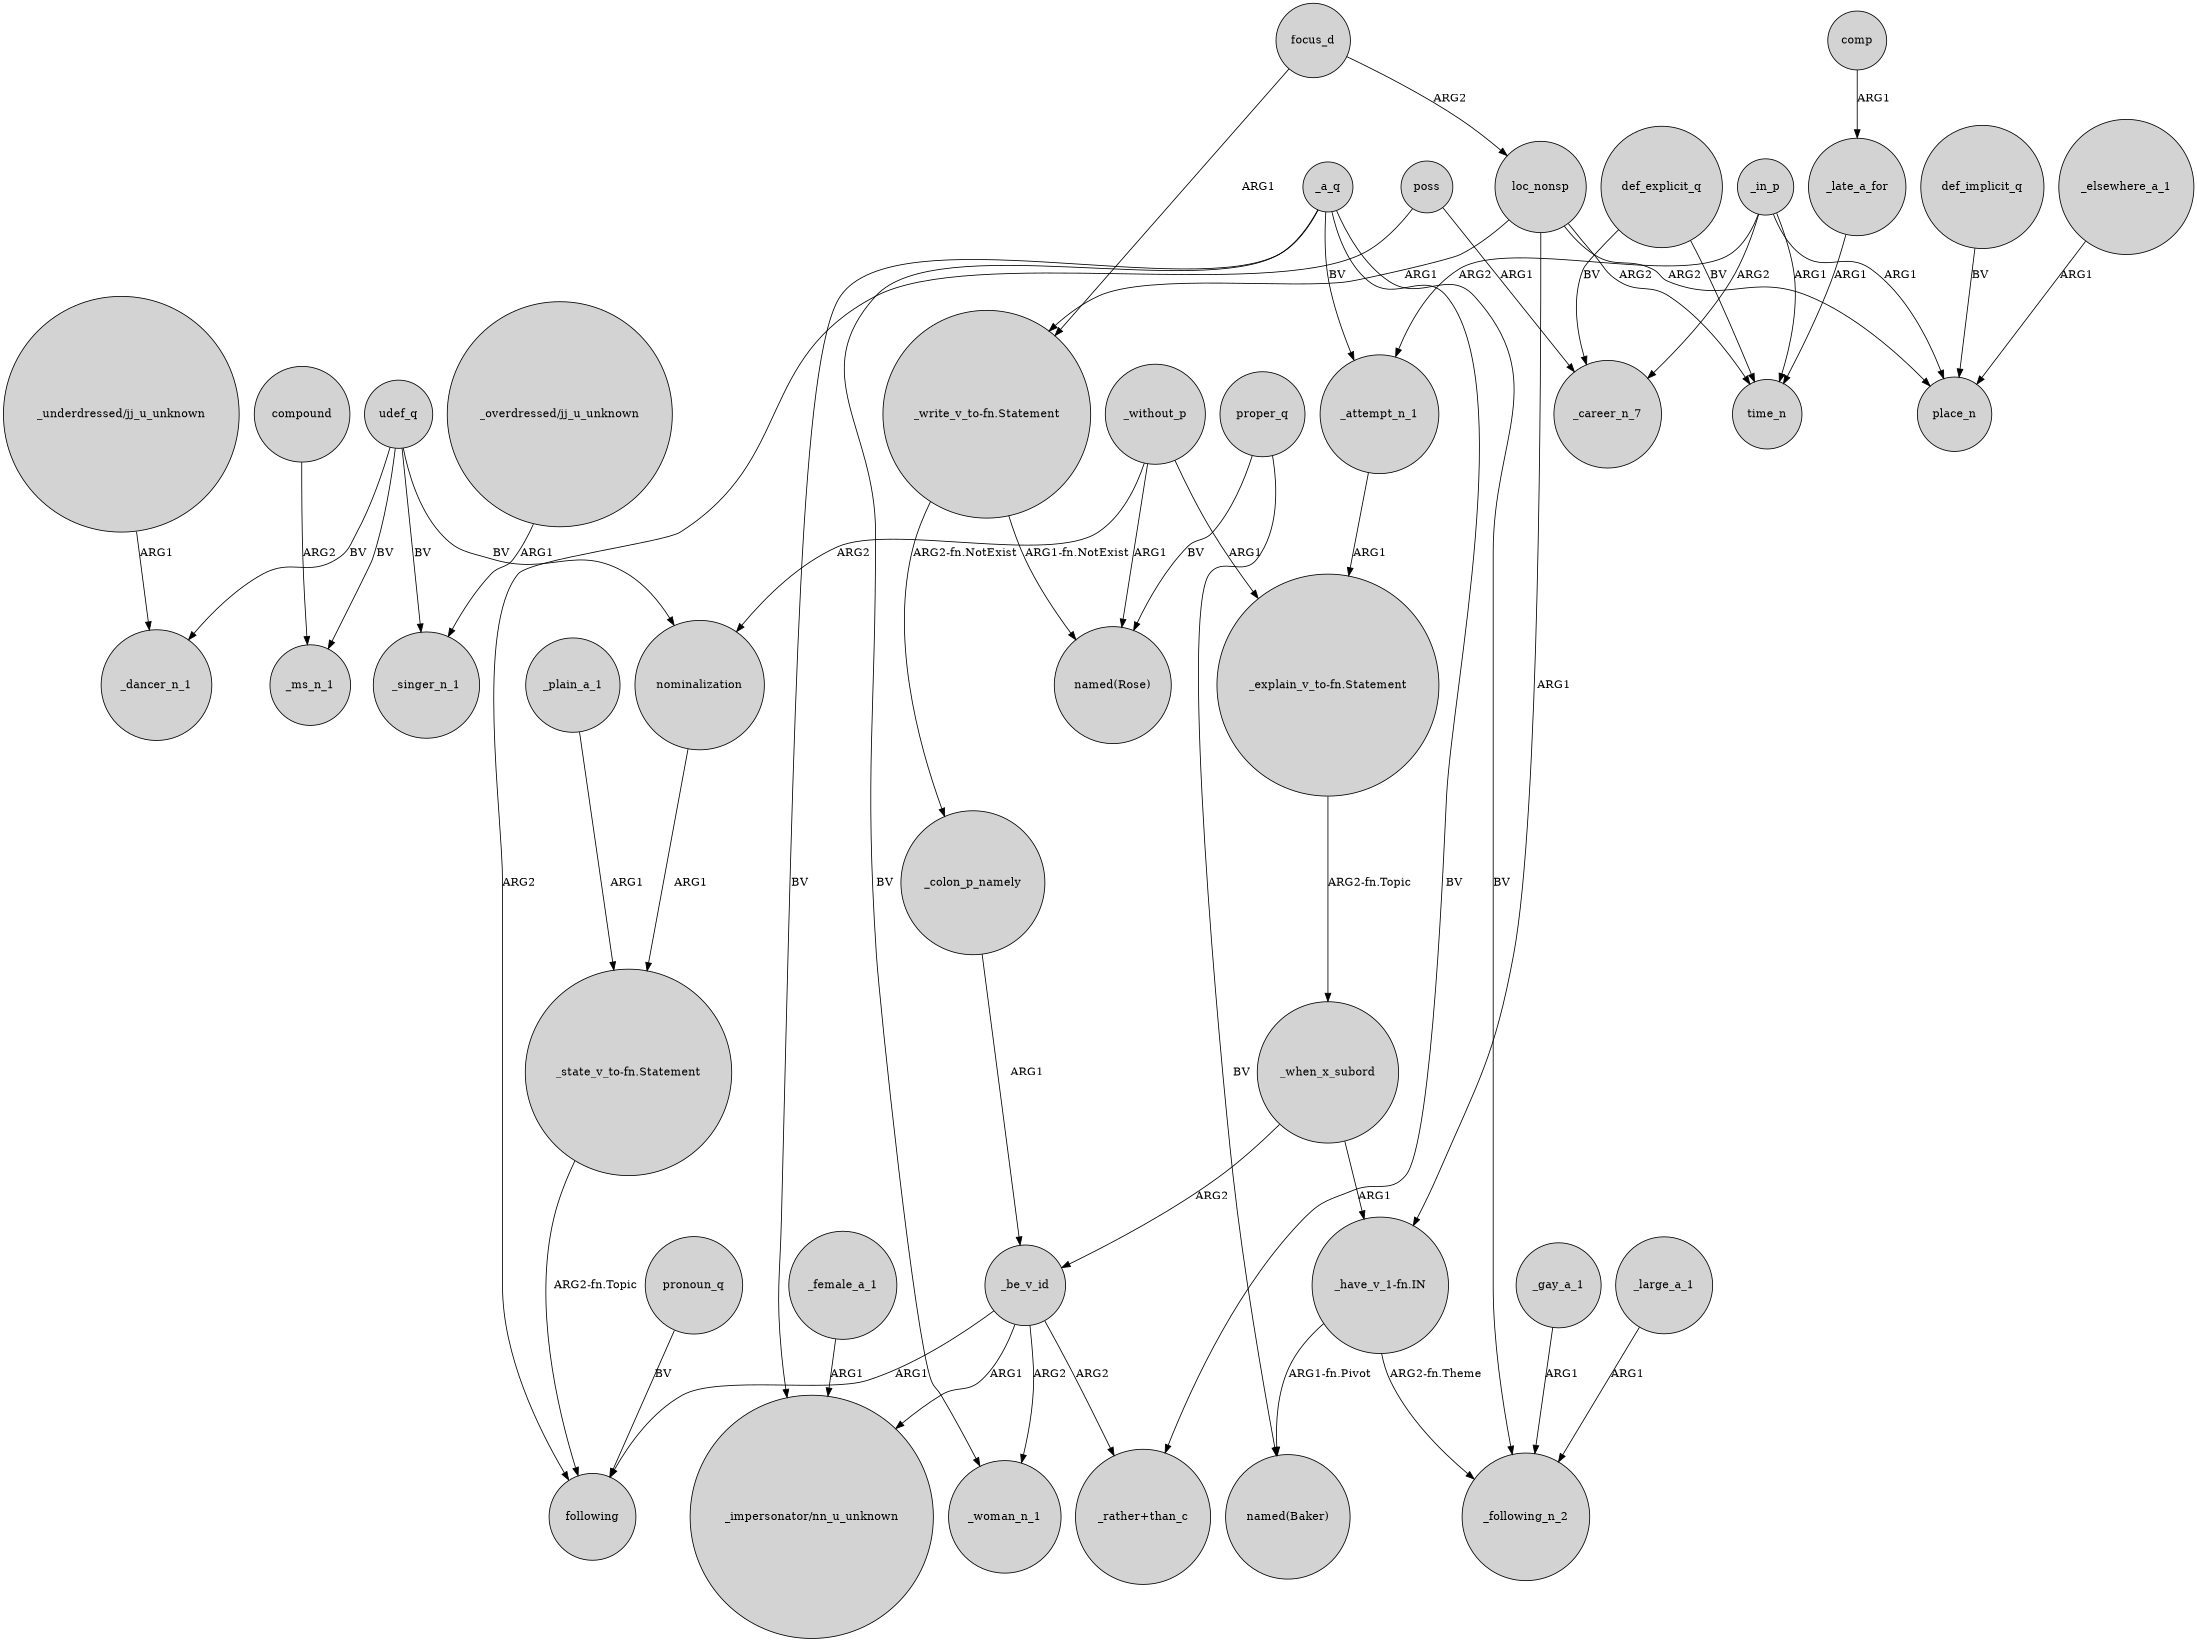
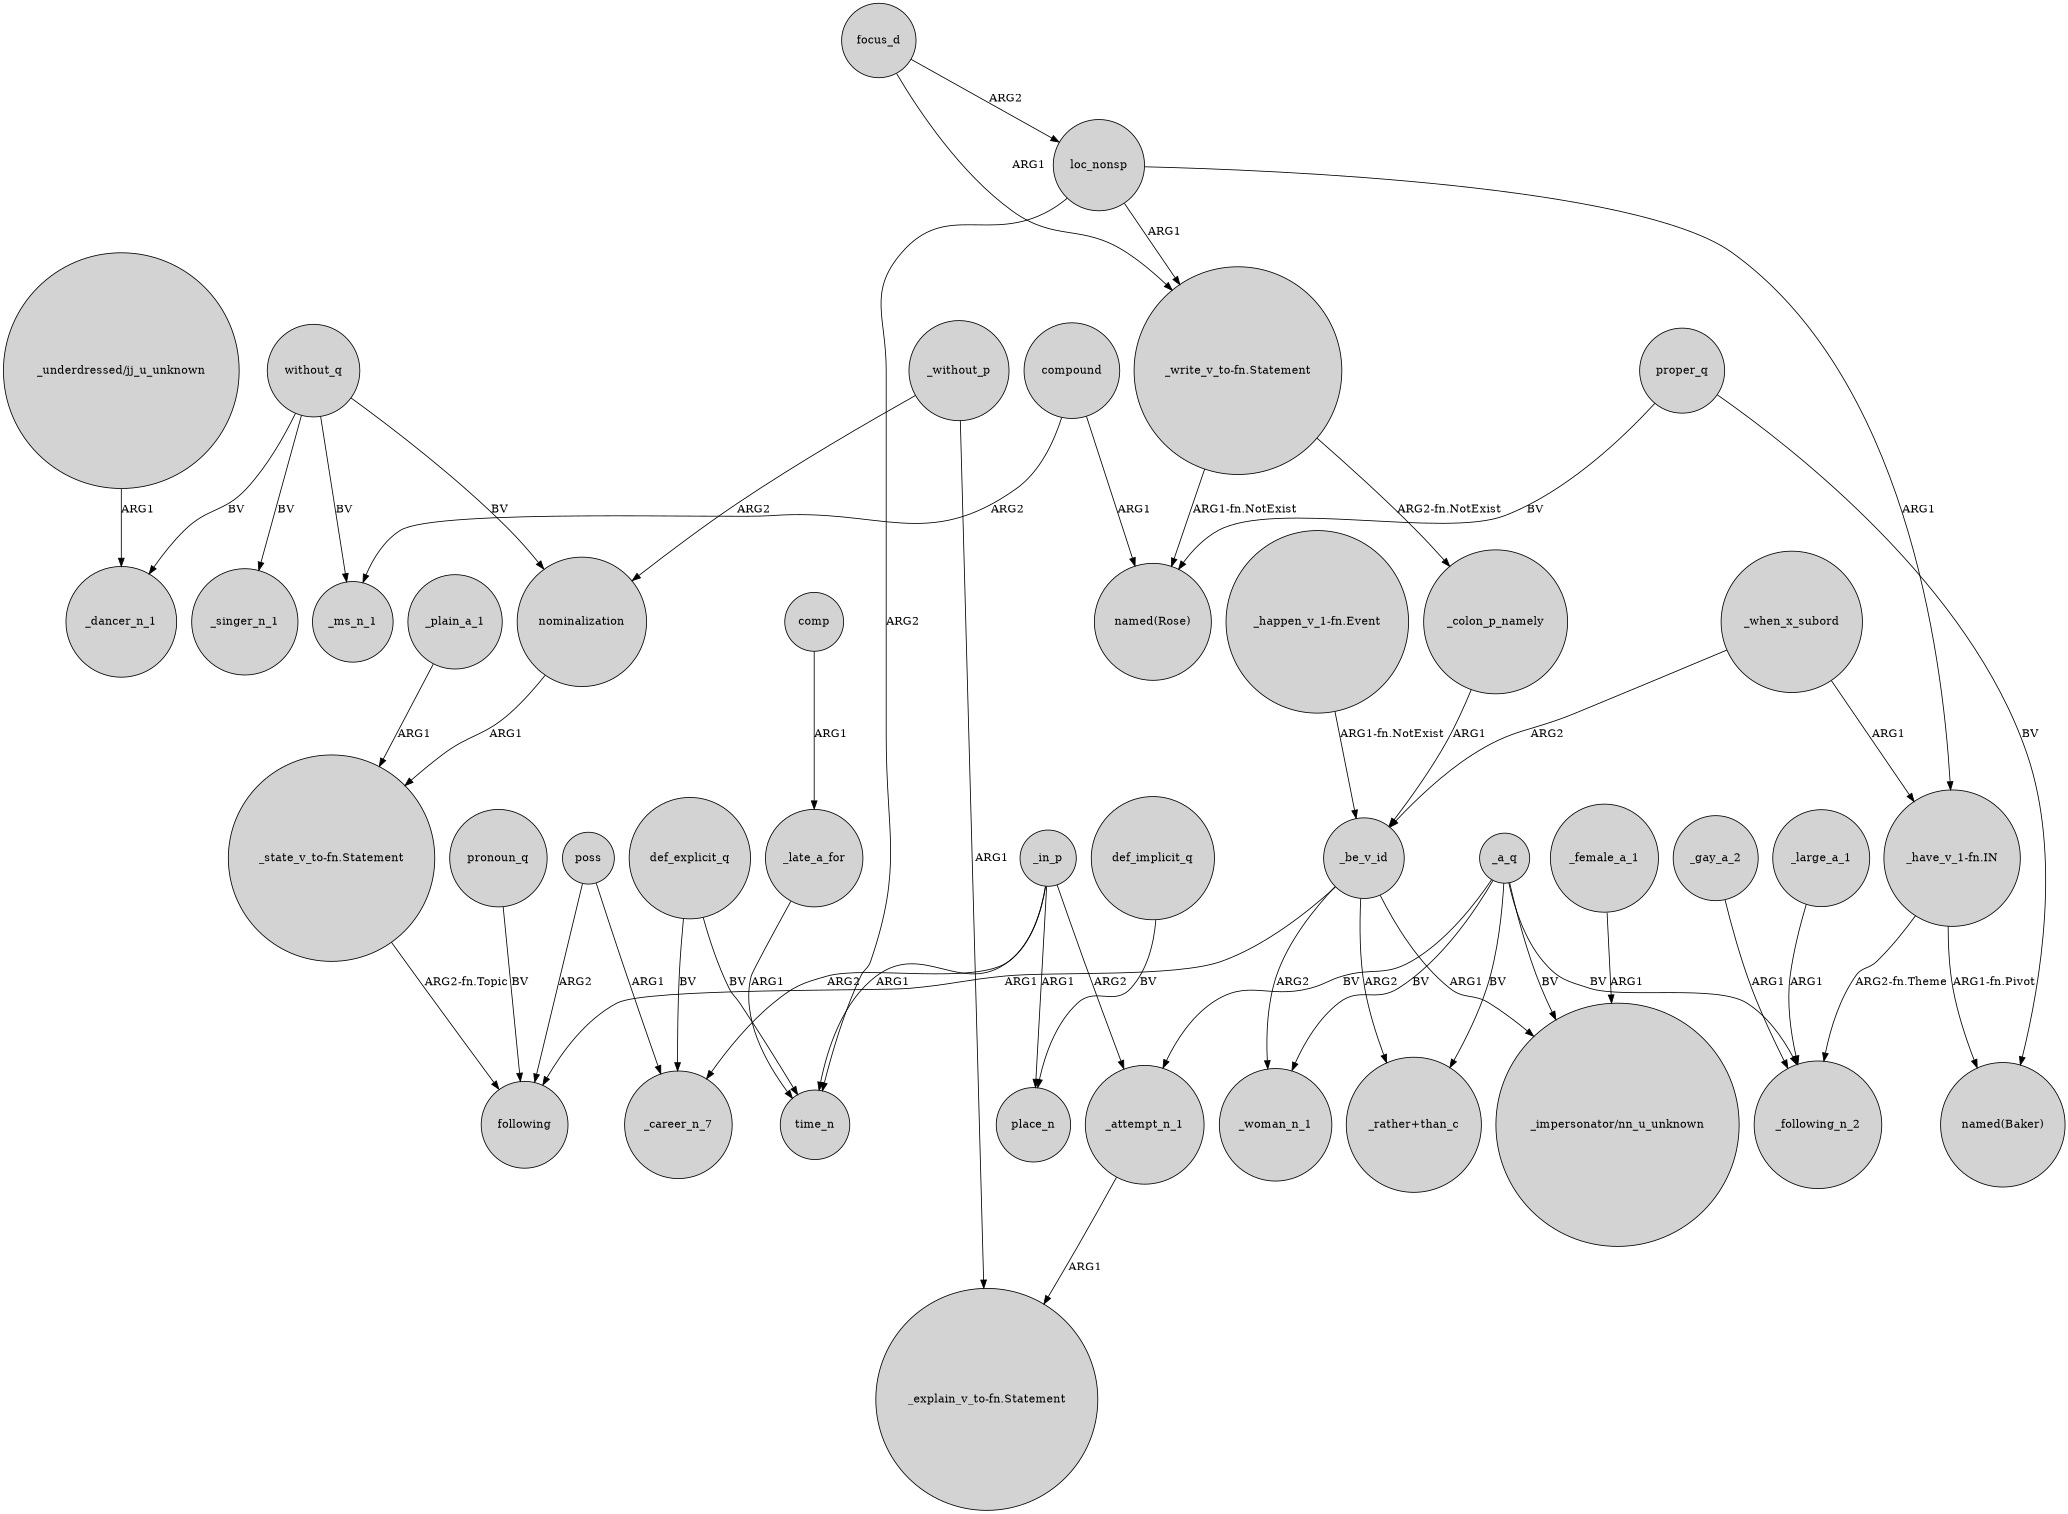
node "_elsewhere_a_1": removed
edge "loc_nonsp" -> "place_n": removed, label "ARG2"
node "udef_q": label "udef_q" -> "without_q"
node "_overdressed/jj_u_unknown": removed
edge "_without_p" -> "named(Rose)": now "compound" -> "named(Rose)"
node "_happen_v_1-fn.Event": added
edge "_explain_v_to-fn.Statement" -> "_when_x_subord": removed, label "ARG2-fn.Topic"
node "_gay_a_1": label "_gay_a_1" -> "_gay_a_2"
